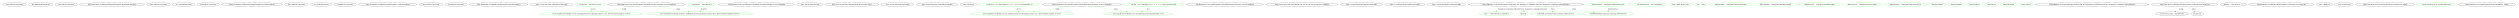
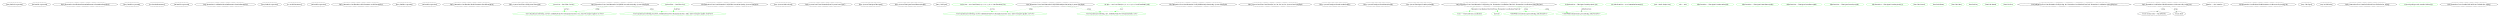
node "new RomanianFormatter()": removed
node "var deltaFromNow = new TimeSpan()": label "var deltaFromNow = new TimeSpan()" -> "var deltaFromNow = new RomanianFormatter()"
